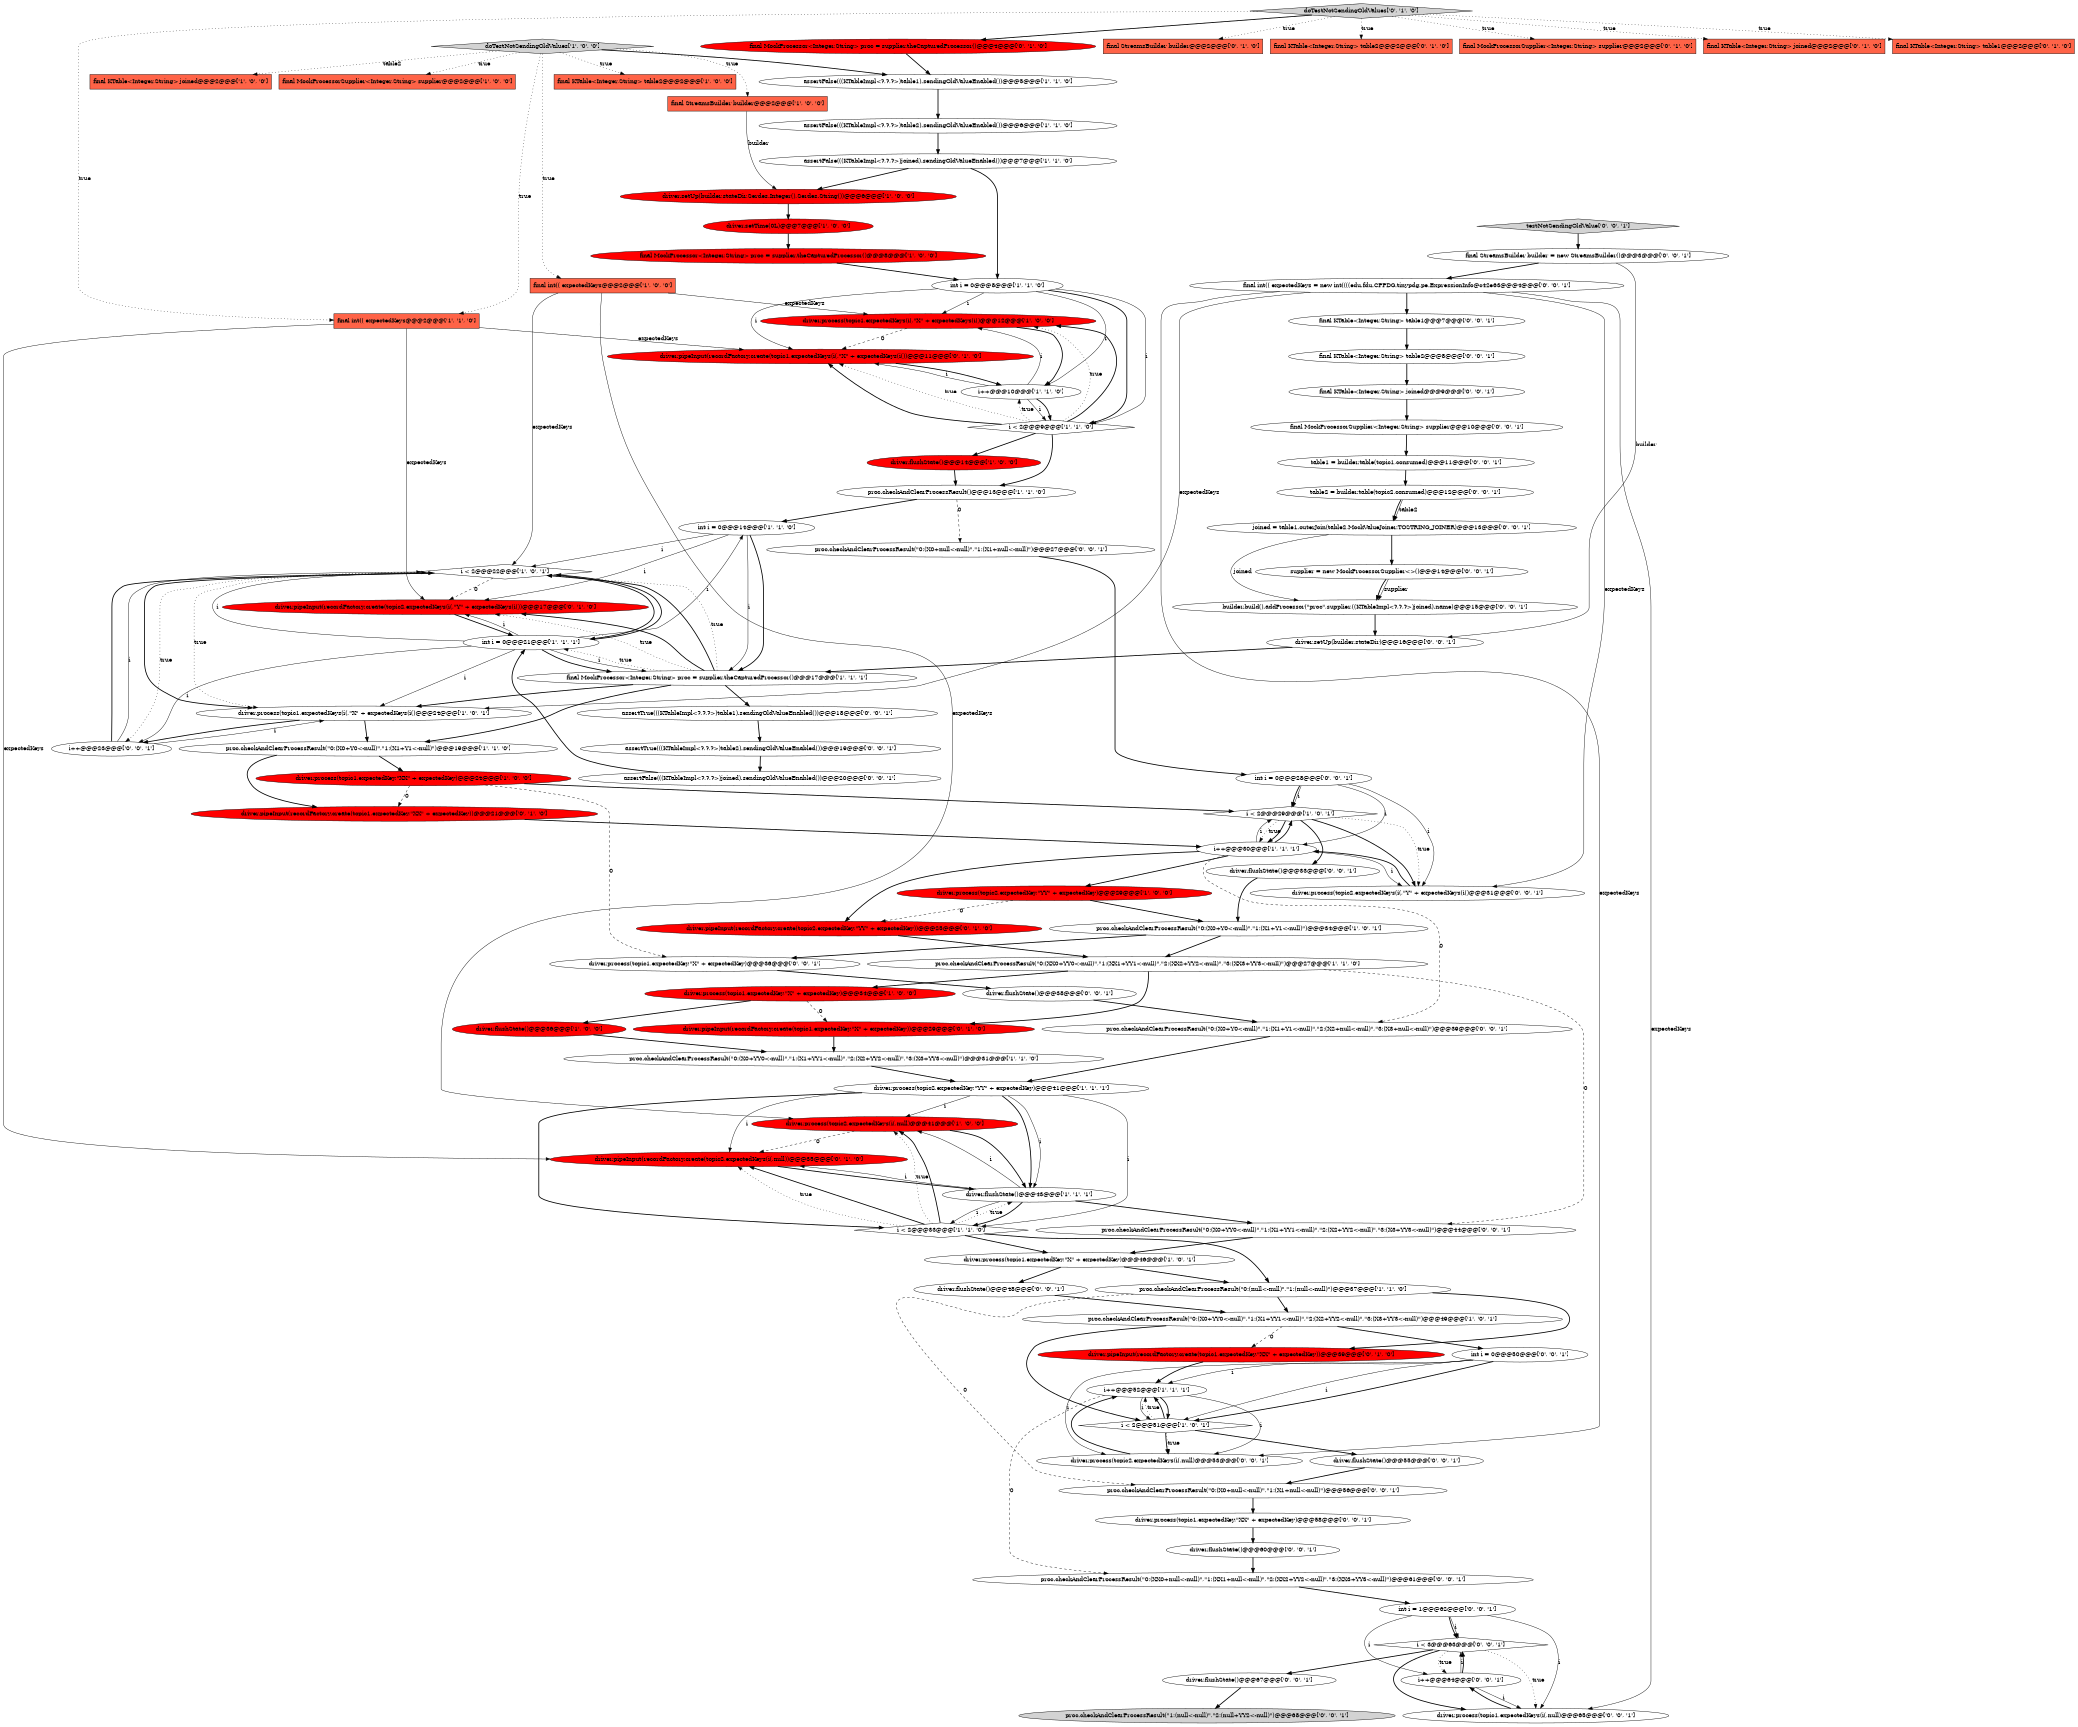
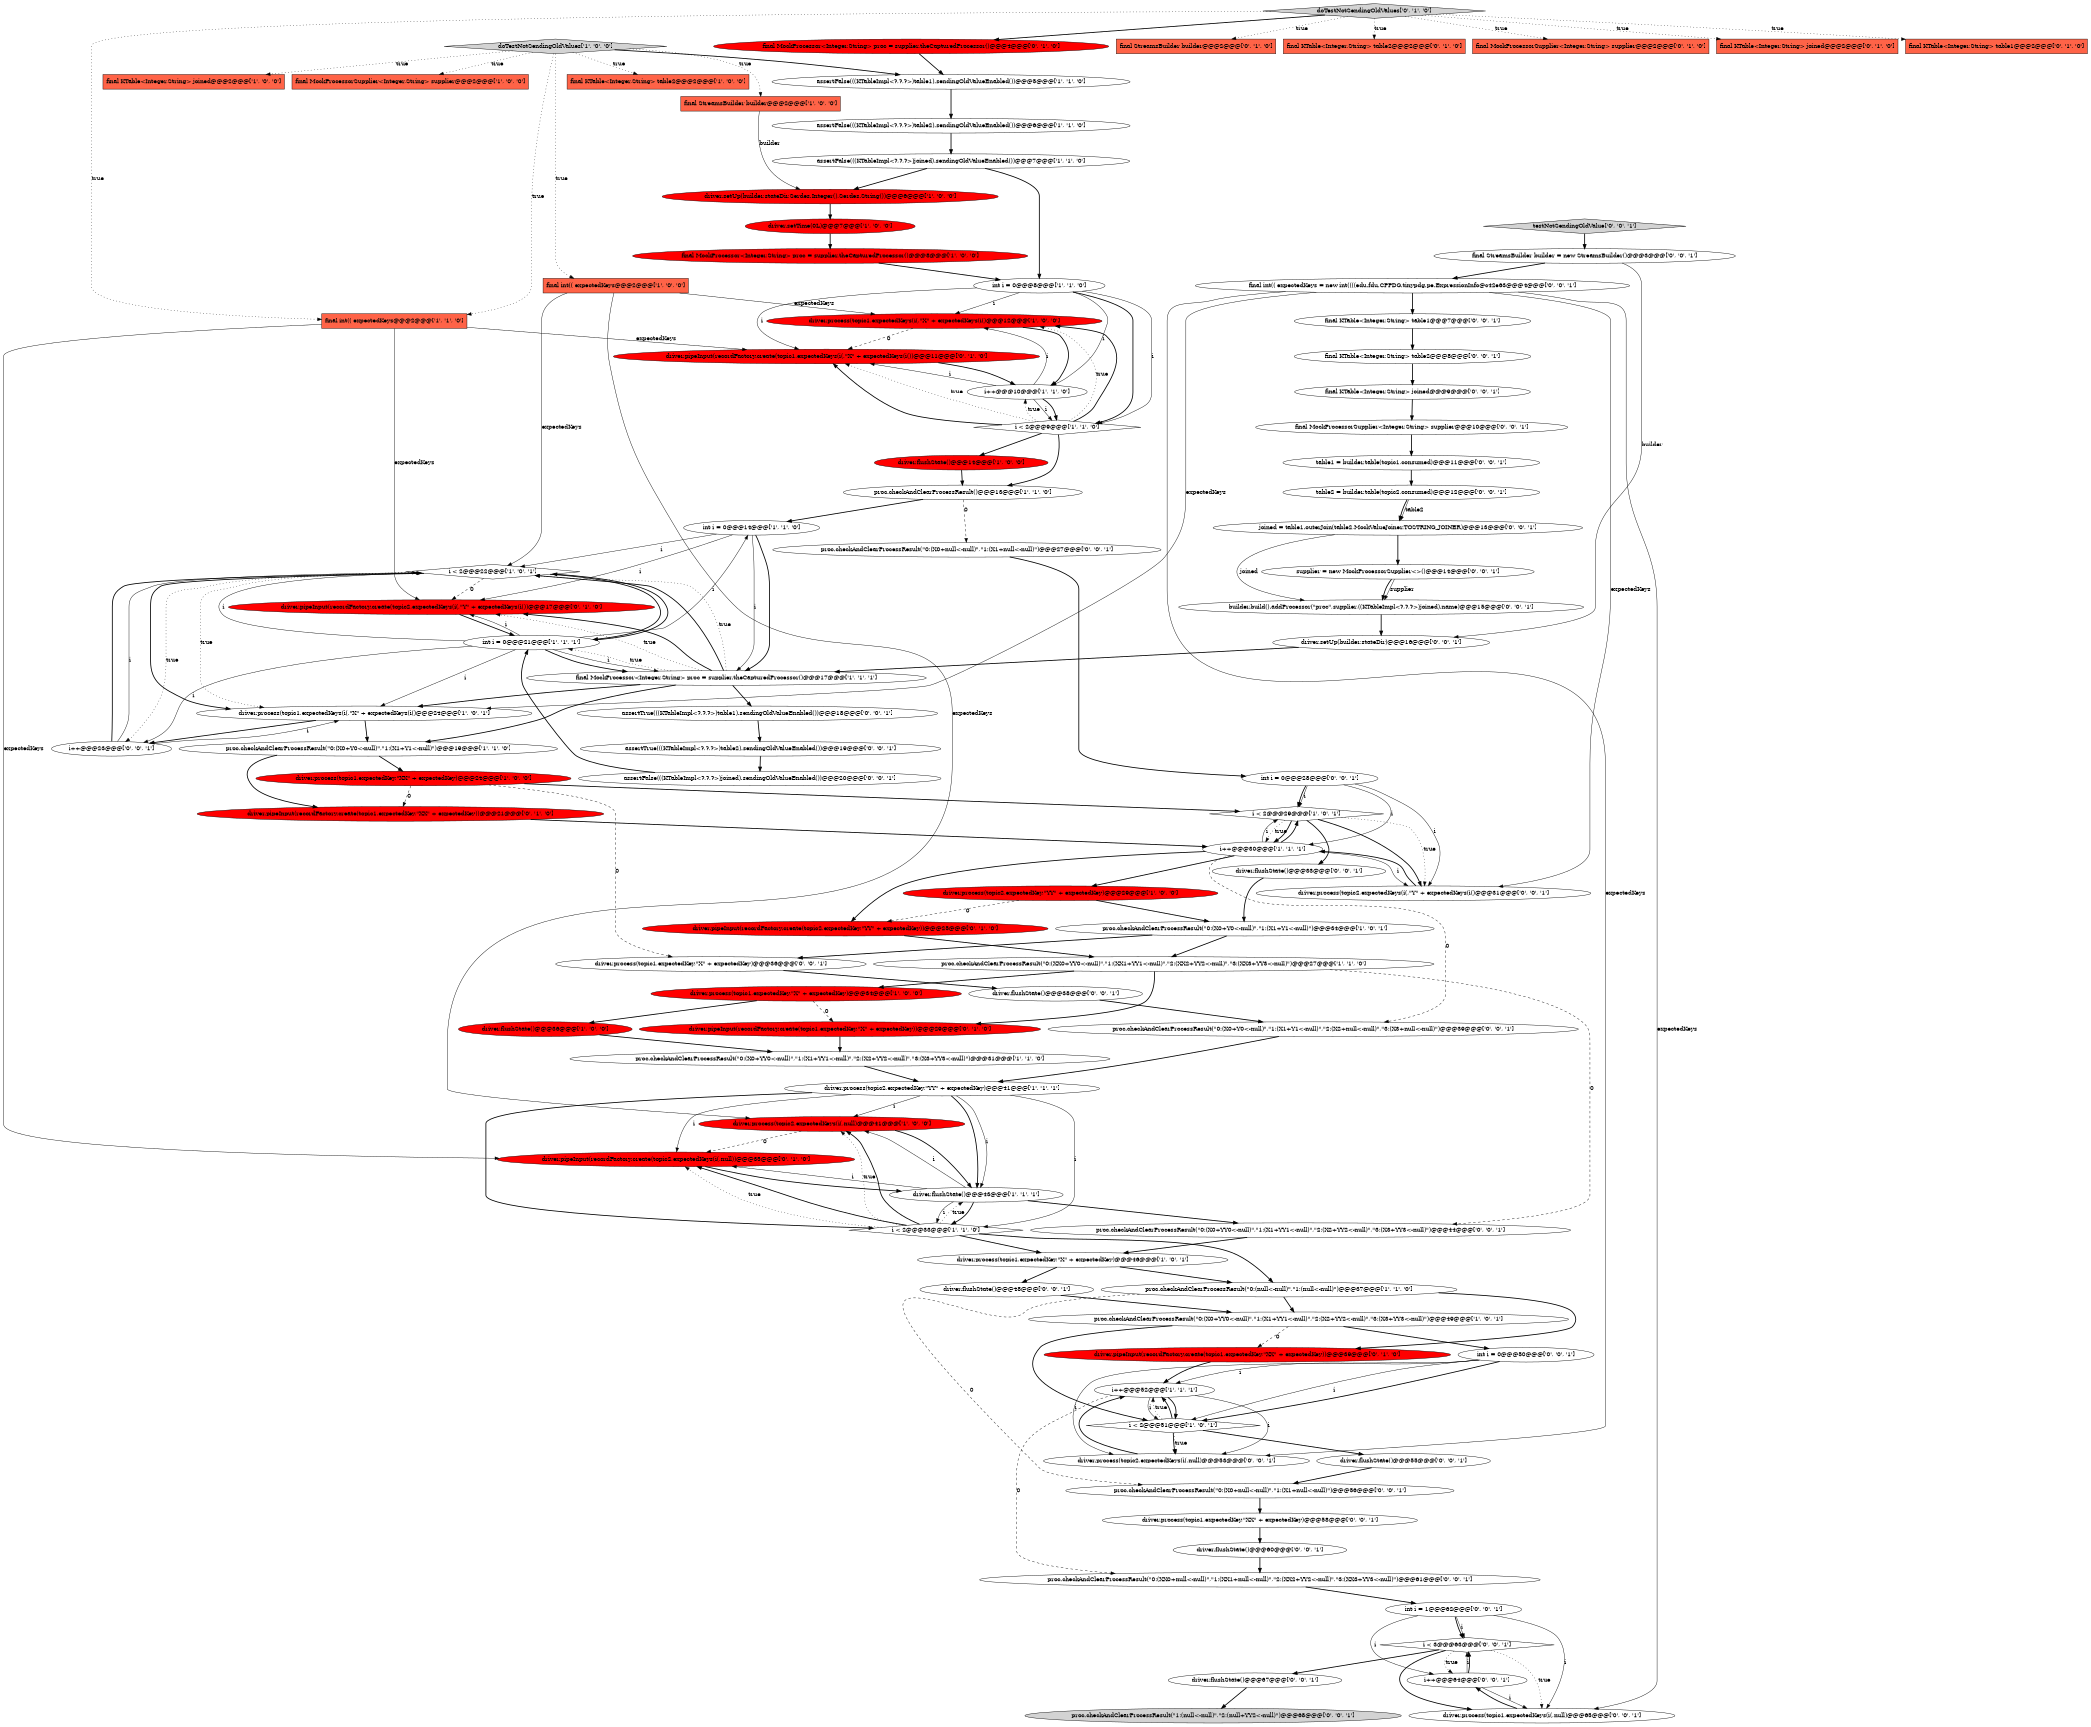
edge "doTestNotSendingOldValues['1', '0', '0']" -> "final KTable<Integer,String> joined@@@2@@@['1', '0', '0']": label "table2" -> "true"
